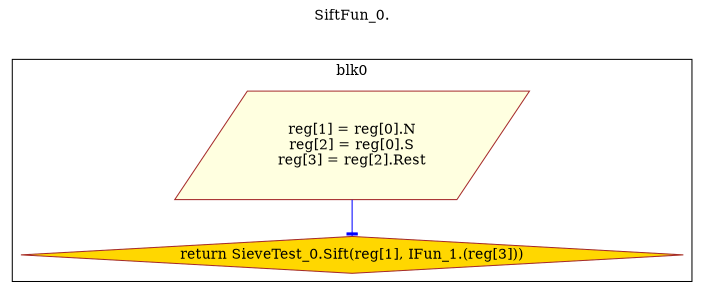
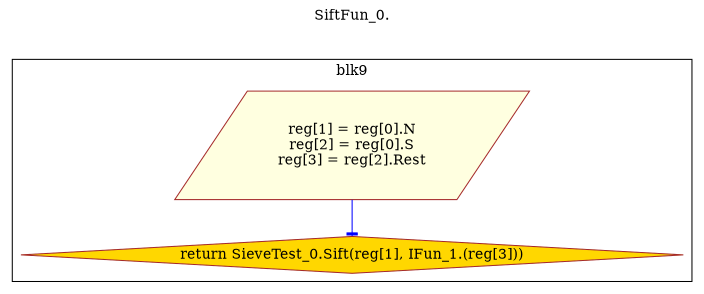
cluster "blk0": label "blk0" -> "blk9"
